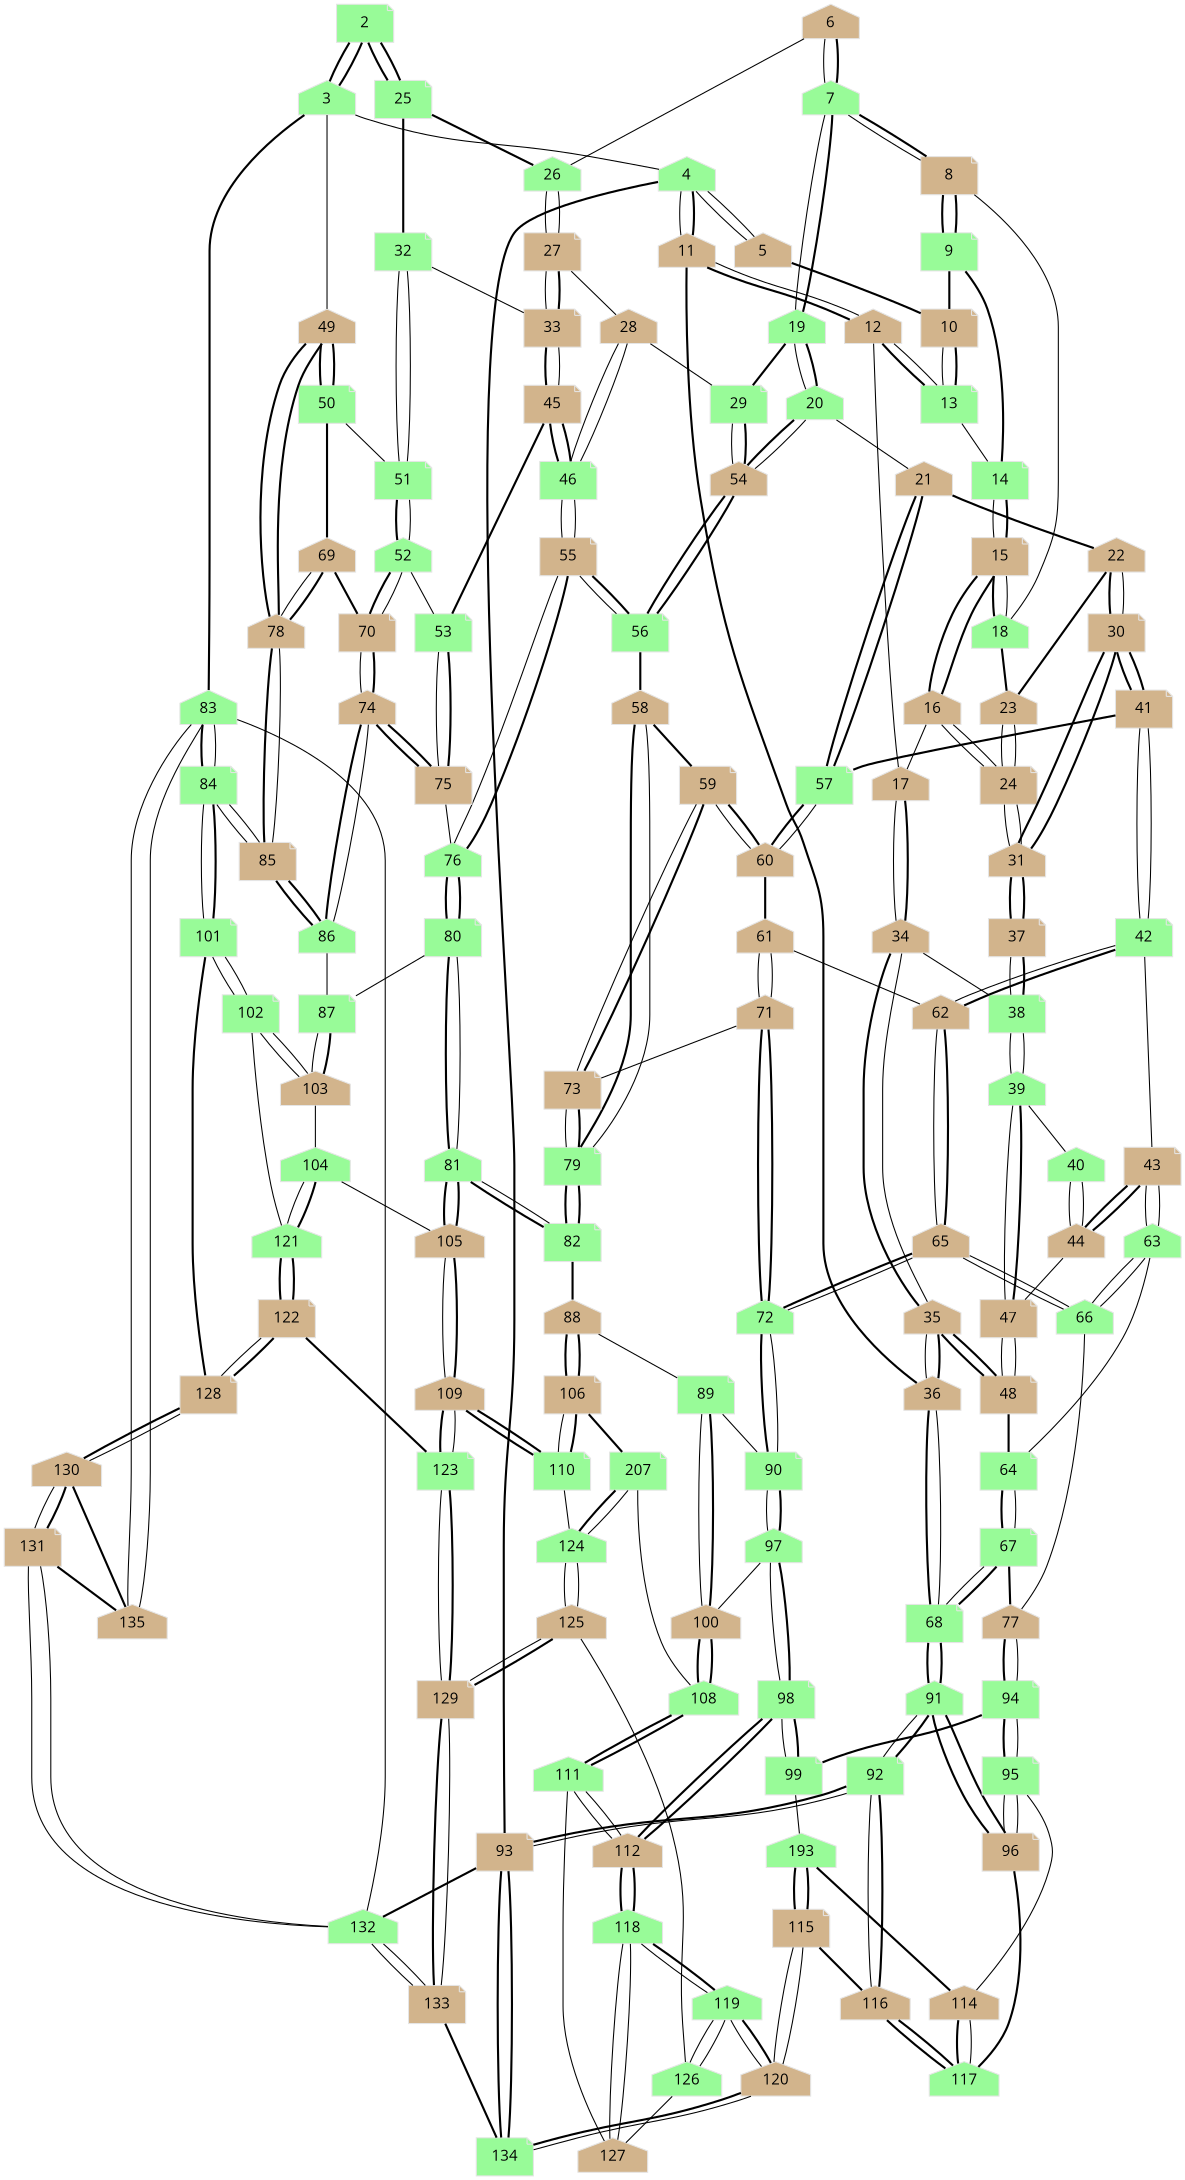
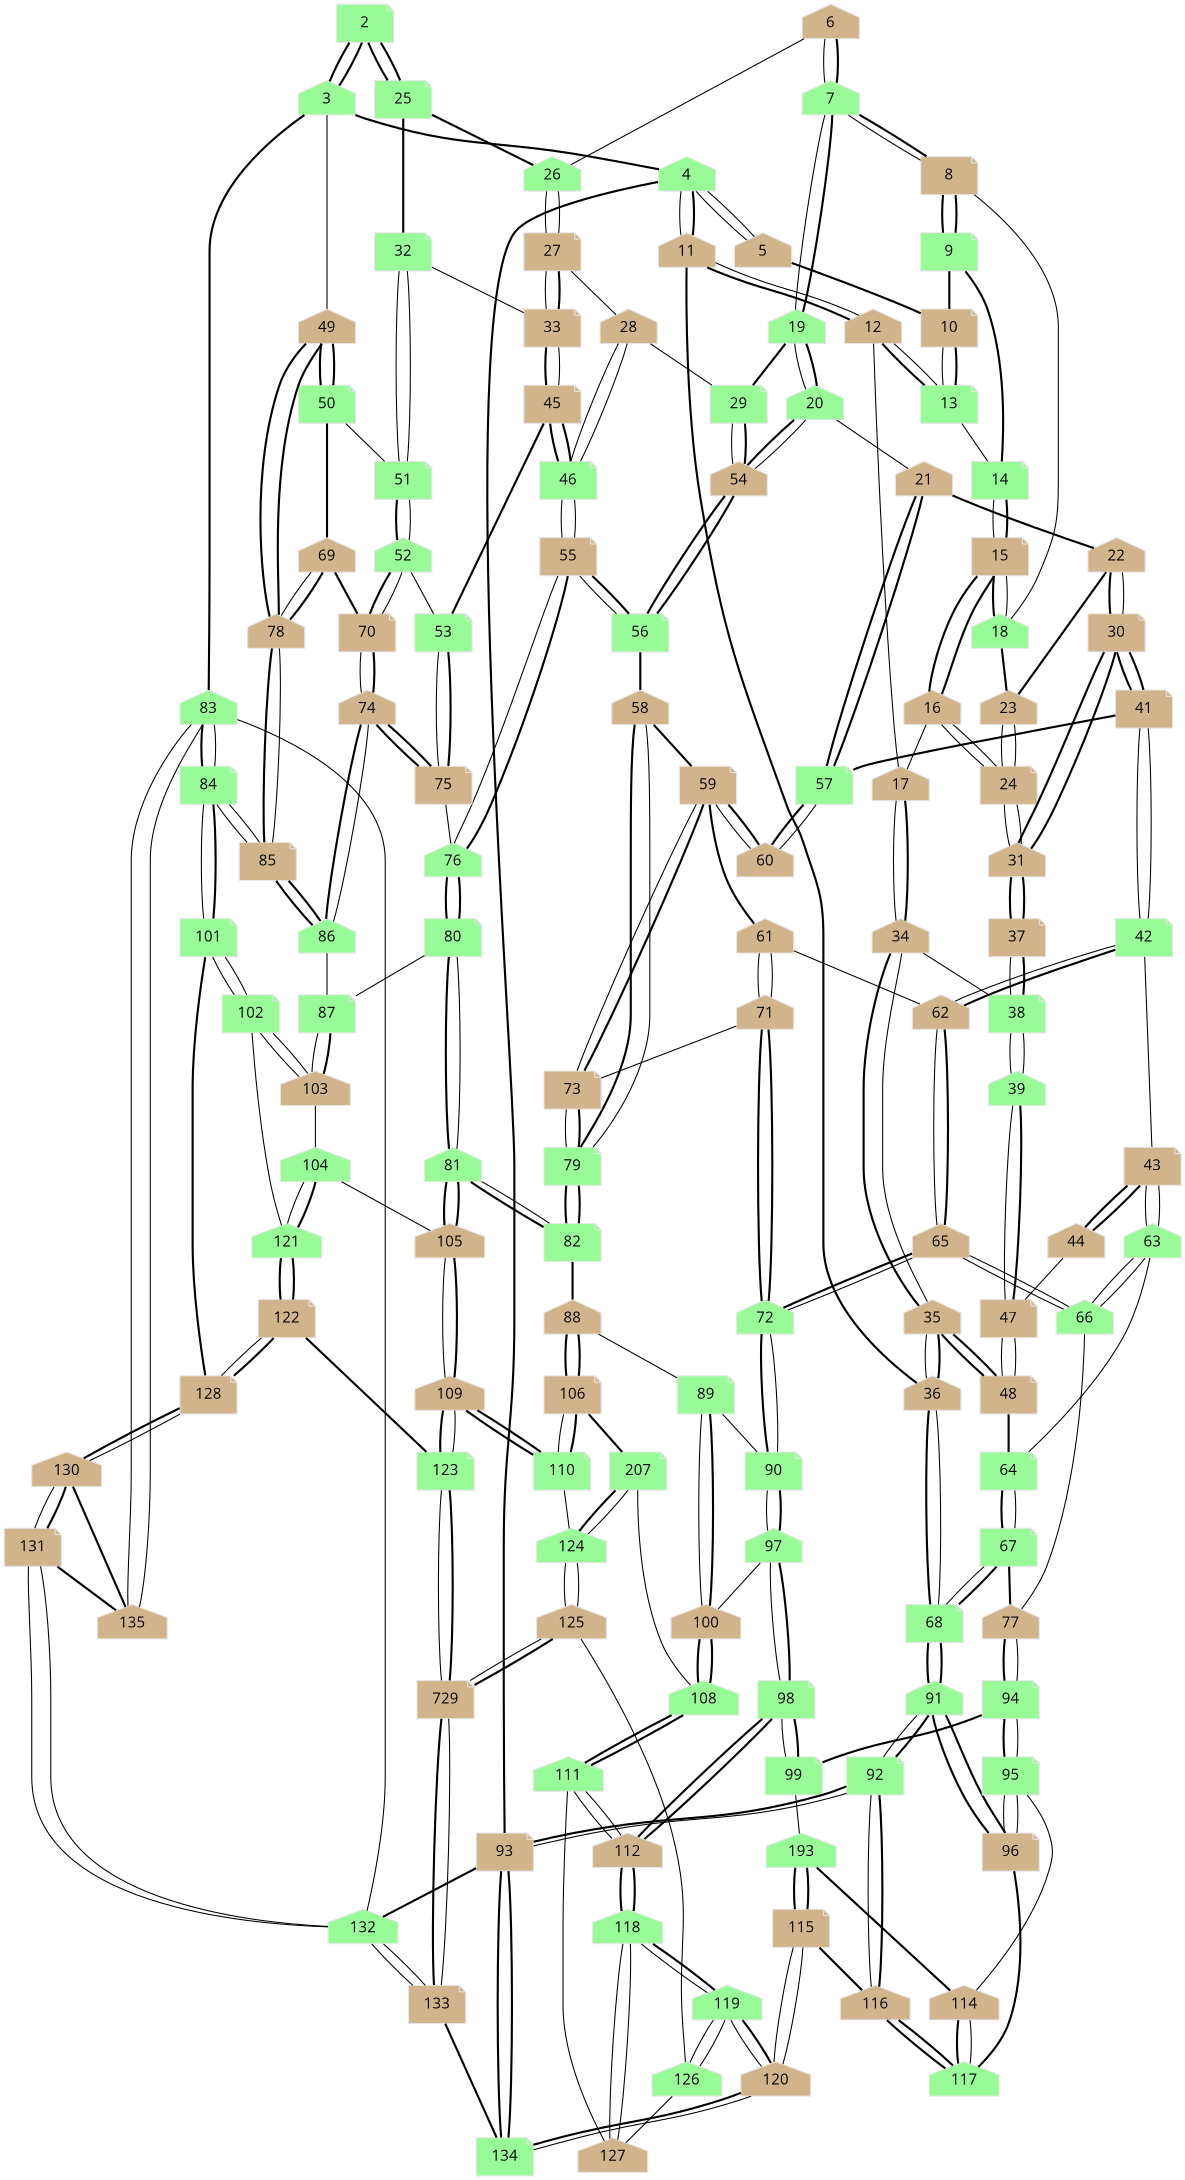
edge "3" -- "4": style solid -> bold
edge "60" -- "61": now "59" -- "61"
node "40": removed
node "129": label "129" -> "729"
